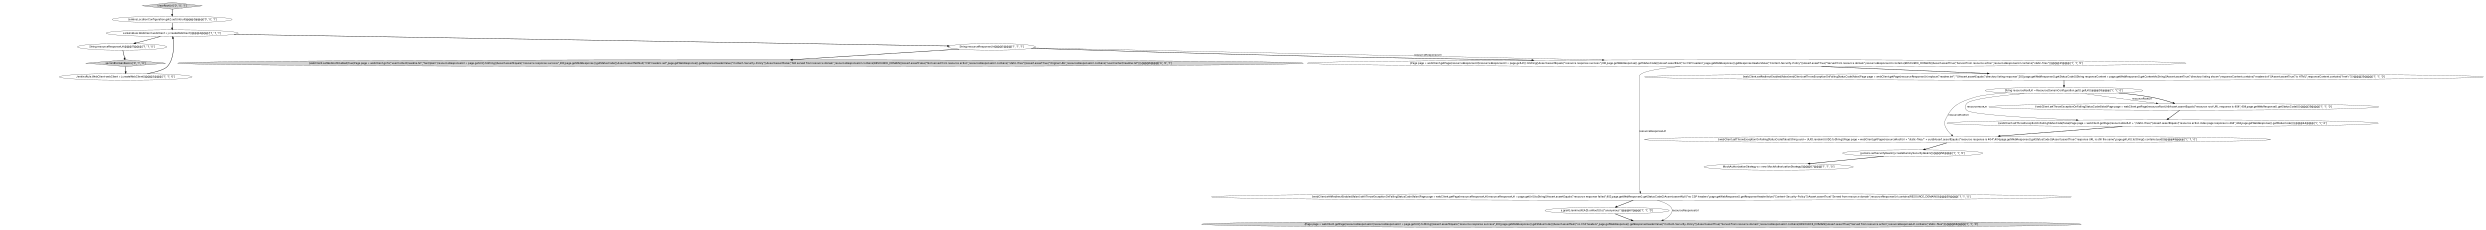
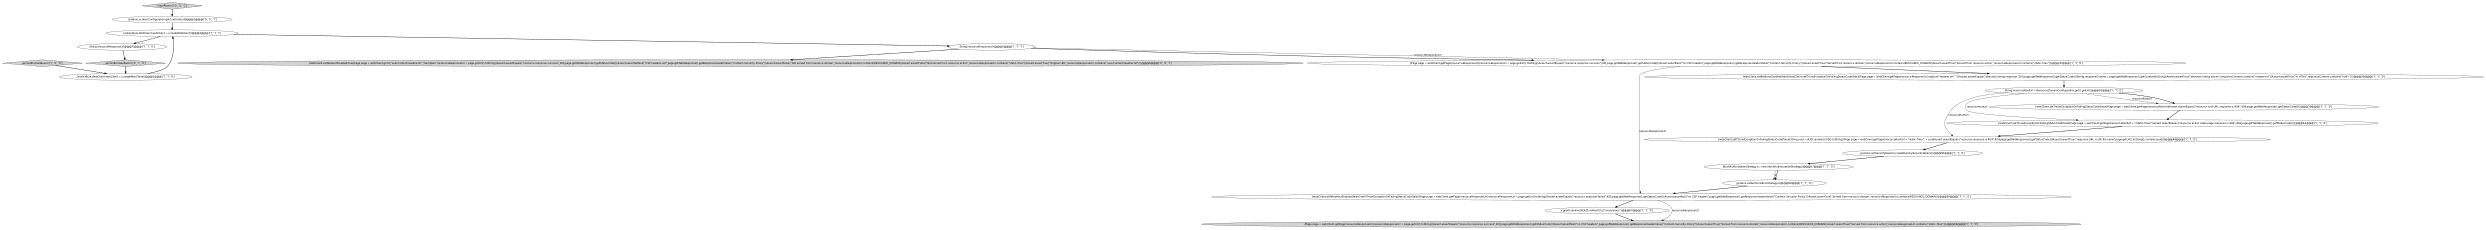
node "secondDomainBasics['1', '0', '0']": added
node "j.jenkins.setAuthorizationStrategy(a)@@@58@@@['1', '1', '0']": added
